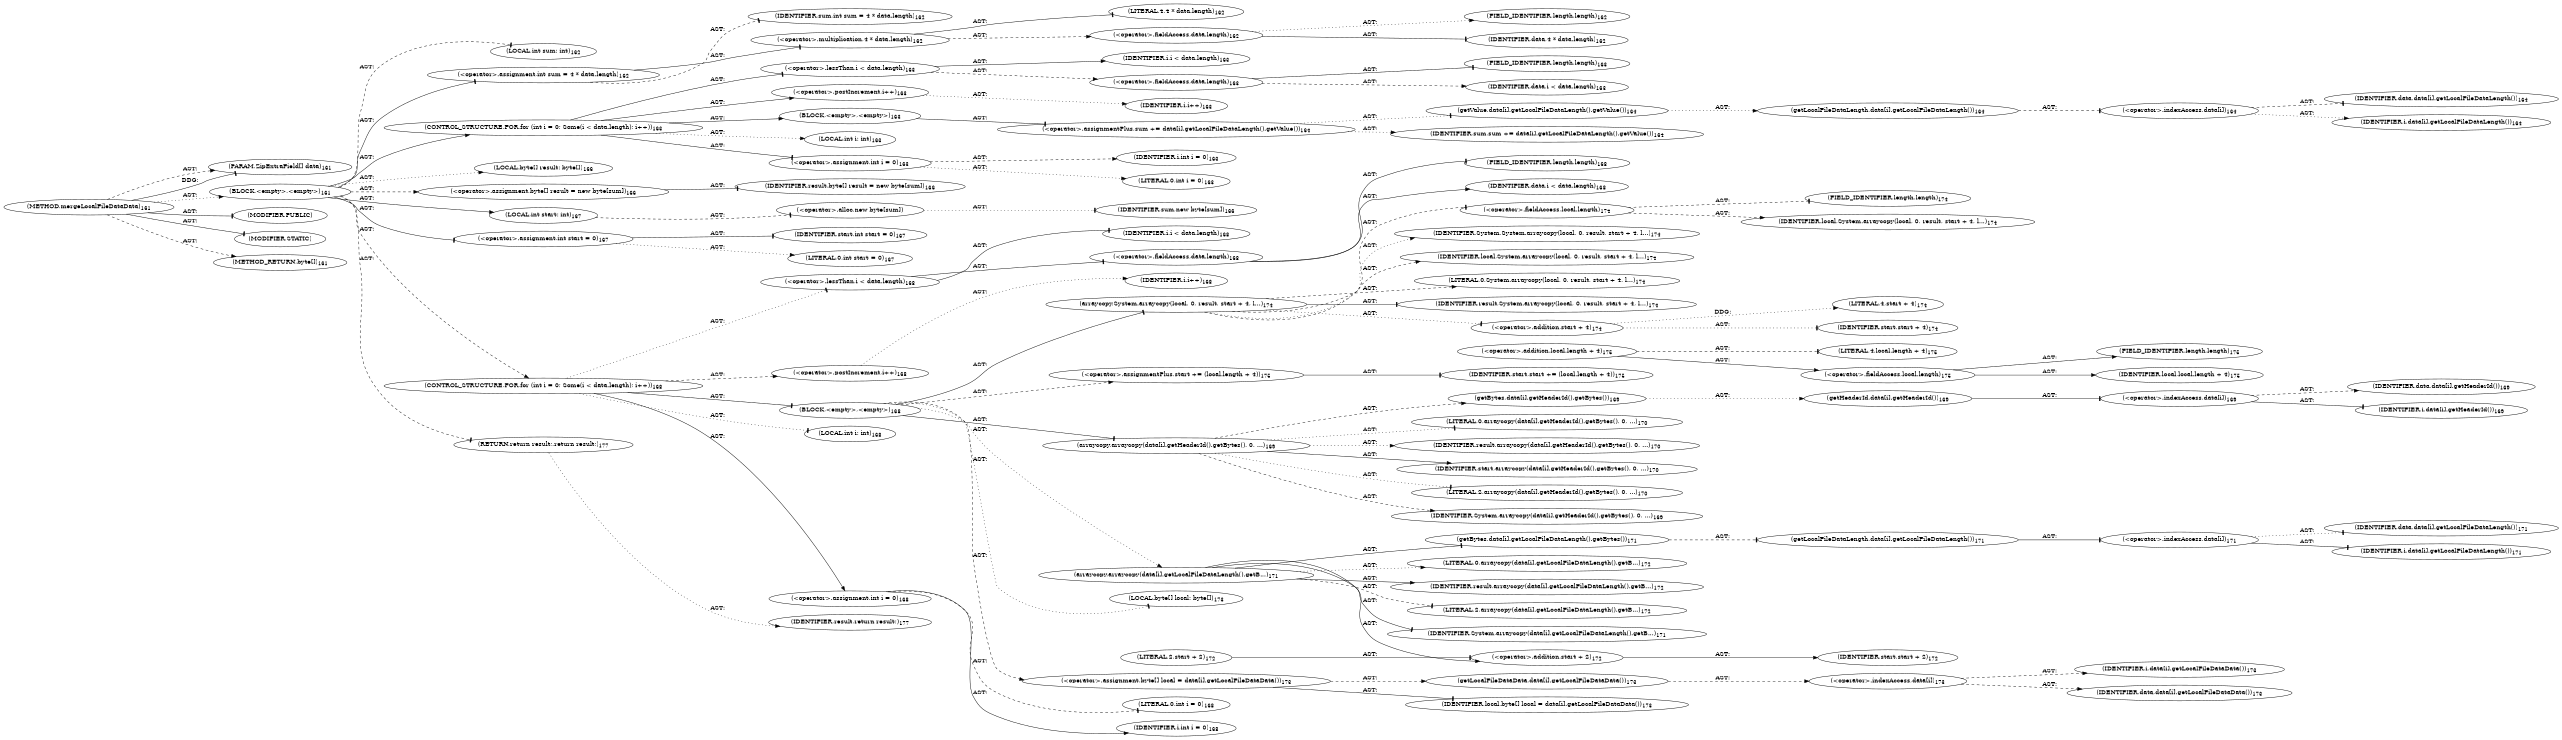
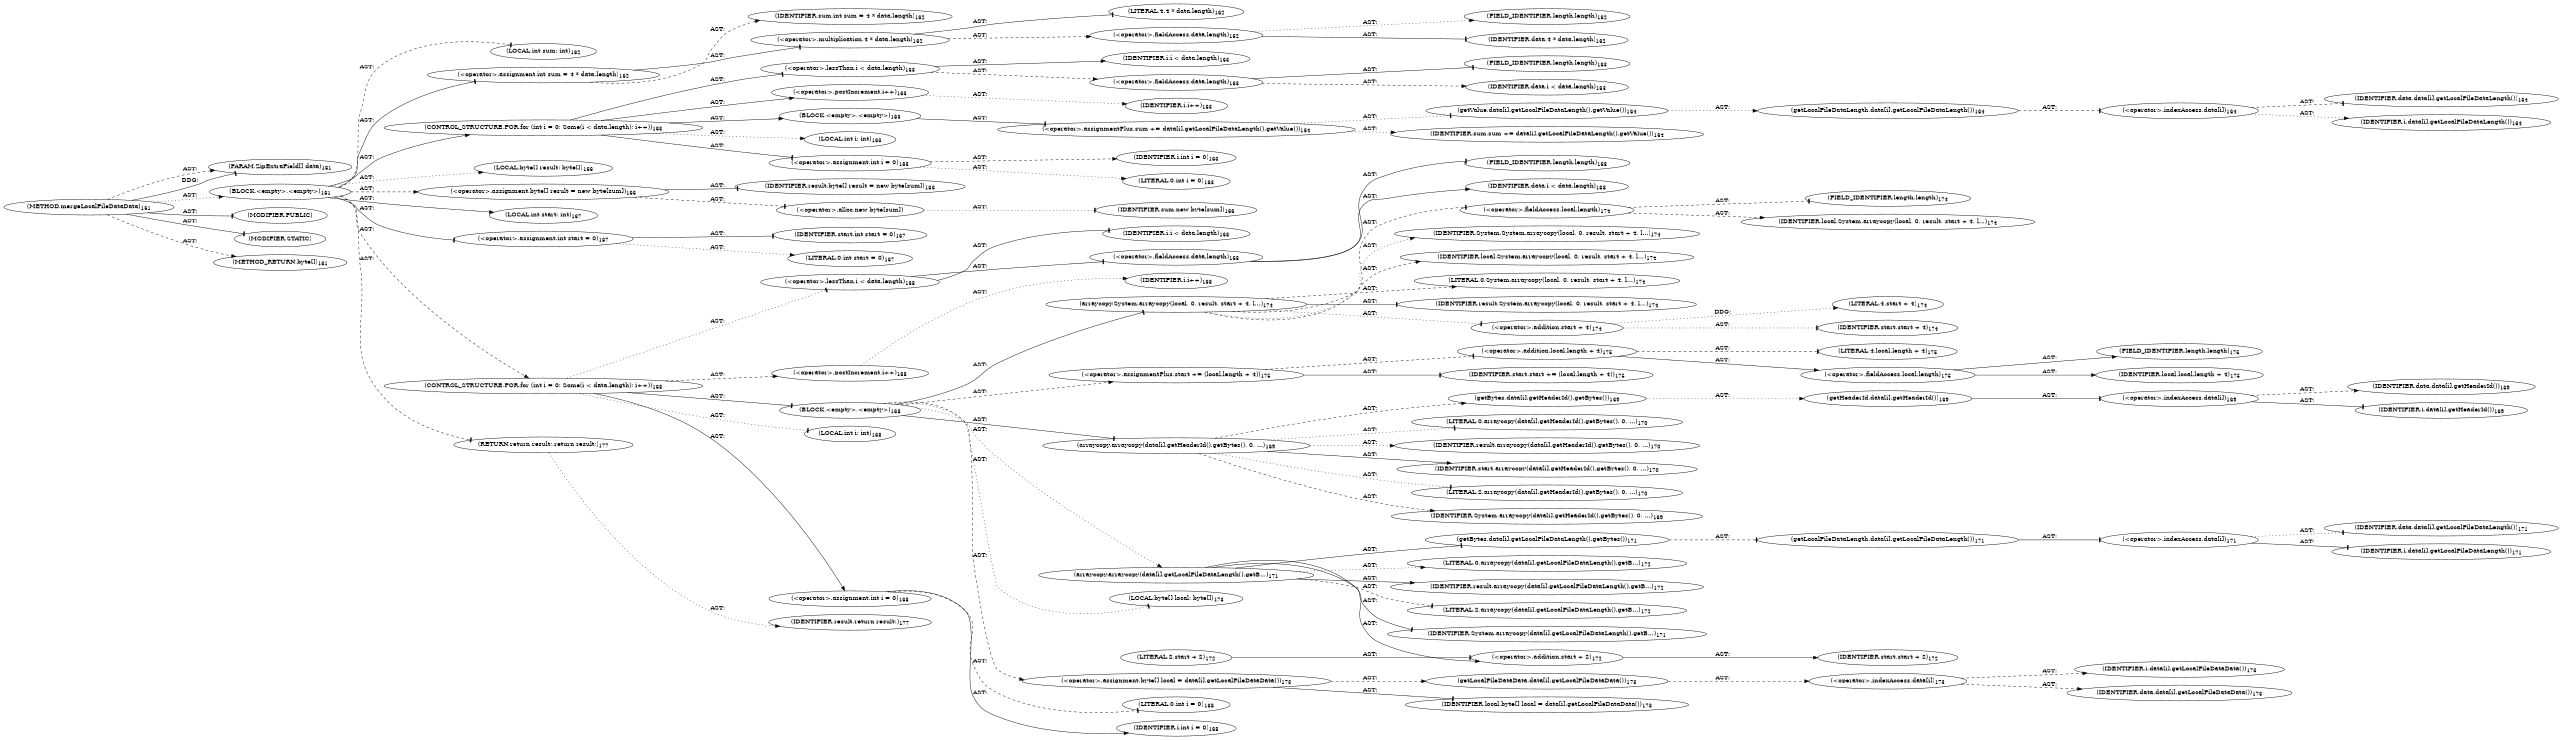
edge "(<operator>.assignment,int sum = 4 * data.length)" -> "(IDENTIFIER,sum,int sum = 4 * data.length)": arrowhead tee -> normal
edge "(LOCAL,int start: int)" -> "(<operator>.alloc,new byte[sum])": now "(<operator>.assignment,byte[] result = new byte[sum])" -> "(<operator>.alloc,new byte[sum])"
edge "(<operator>.assignmentPlus,start += (local.length + 4))" -> "(<operator>.addition,local.length + 4)": added, label "AST:"
